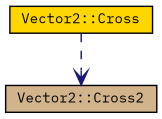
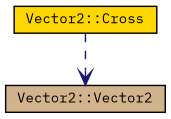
node "Vector2::Cross2": label "Vector2::Cross2" -> "Vector2::Vector2"
